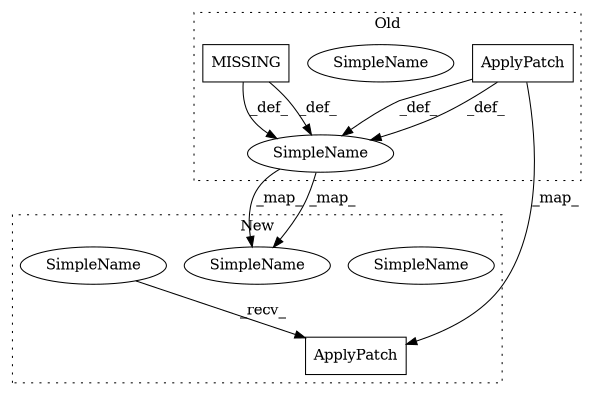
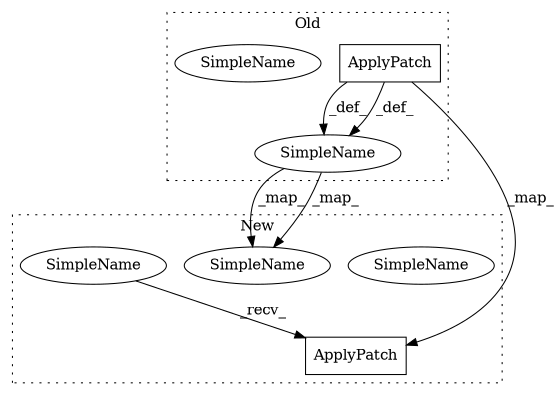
node "MISSING": removed
